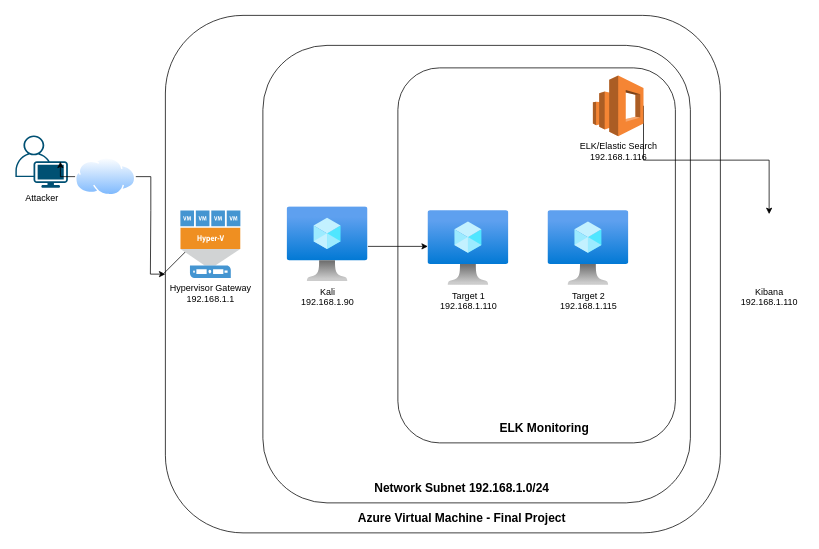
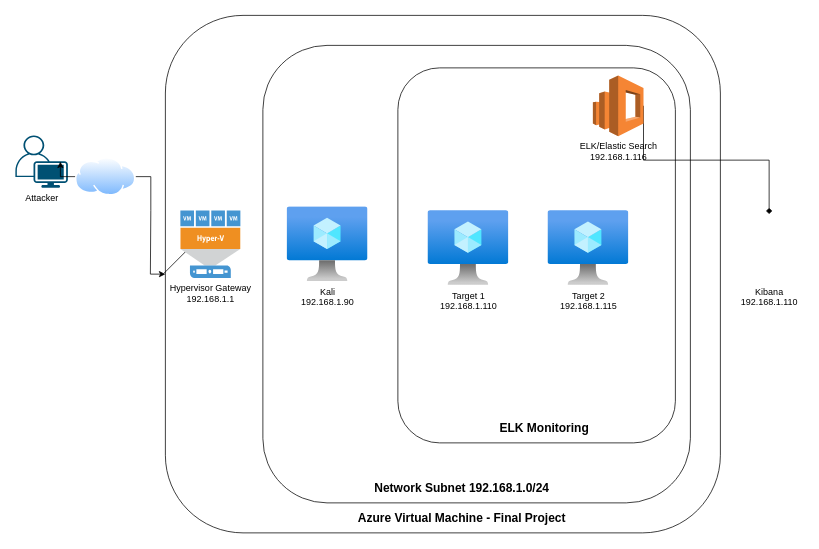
edge "ELK/Elastic Search 192.168.1.116" -> "Kibana 192.168.1.110": arrowhead classic -> diamond
edge "Kali 192.168.1.90" -> "Target 1 192.168.1.110": removed
